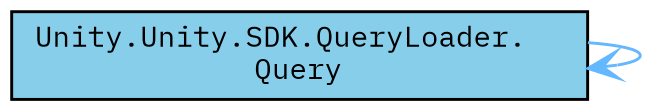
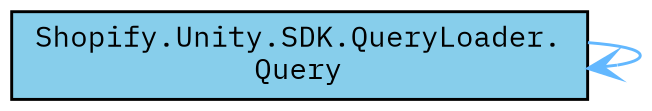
node "Unity.Unity.SDK.QueryLoader. Query": label "Unity.Unity.SDK.QueryLoader. Query" -> "Shopify.Unity.SDK.QueryLoader. Query"
